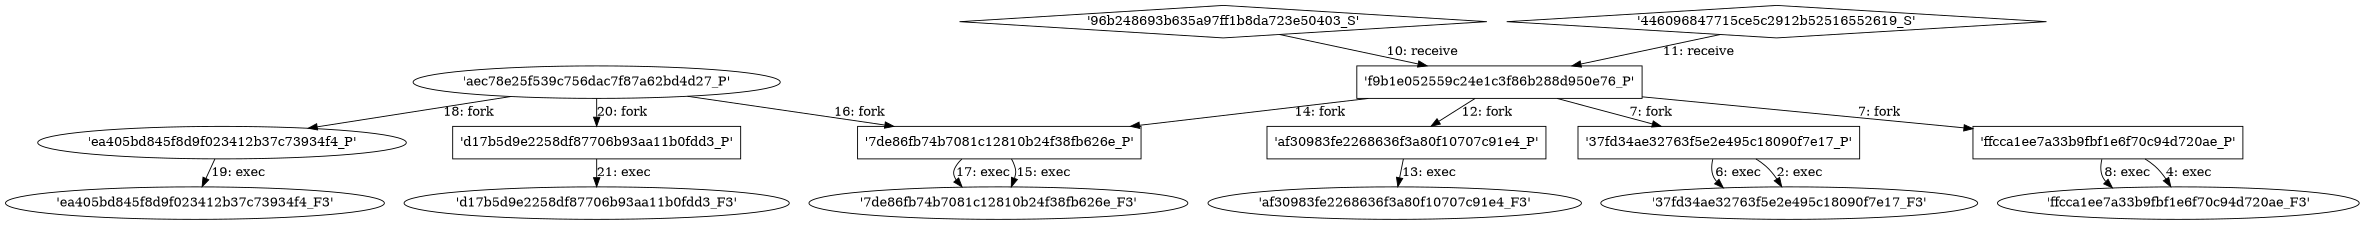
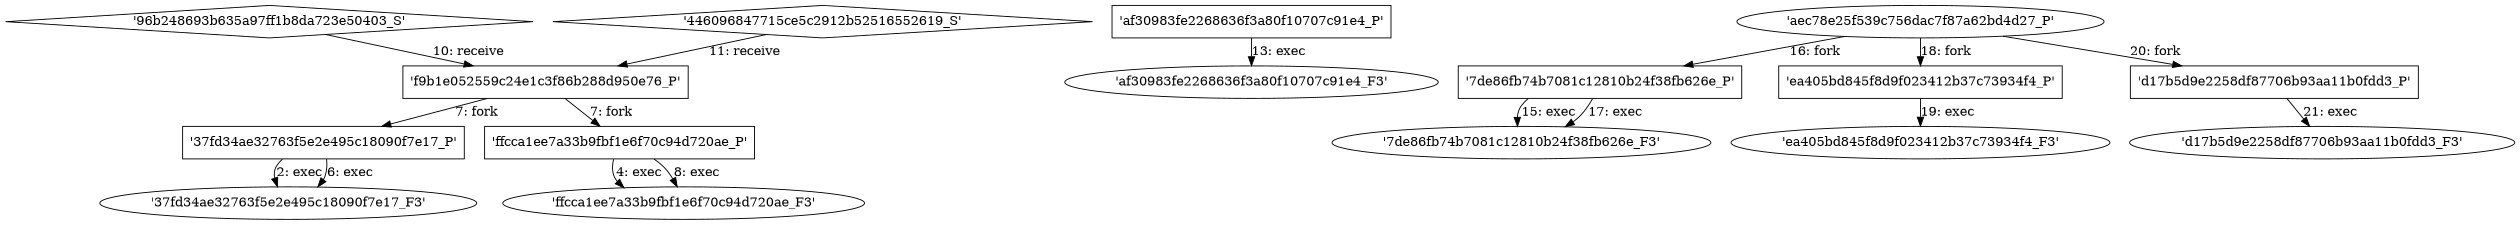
edge "'f9b1e052559c24e1c3f86b288d950e76_P'" -> "'af30983fe2268636f3a80f10707c91e4_P'": removed, label "12: fork"
edge "'f9b1e052559c24e1c3f86b288d950e76_P'" -> "'7de86fb74b7081c12810b24f38fb626e_P'": removed, label "14: fork"
node "'ea405bd845f8d9f023412b37c73934f4_P'": shape ellipse -> box
